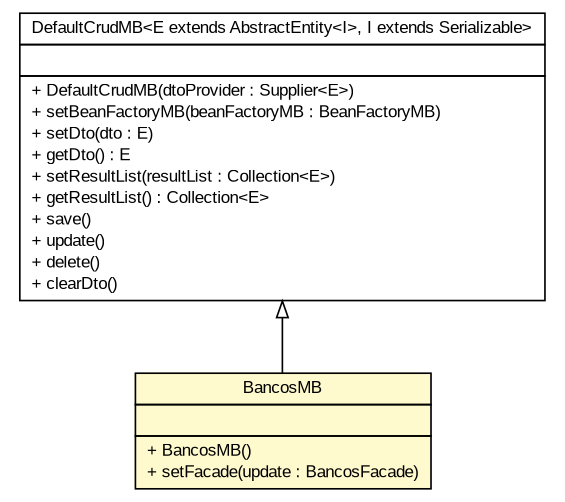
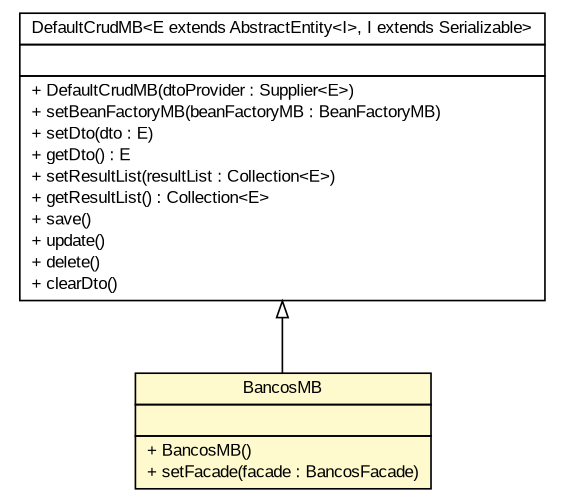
node "BancosMB": text "+ setFacade(update : BancosFacade)" -> "+ setFacade(facade : BancosFacade)"
